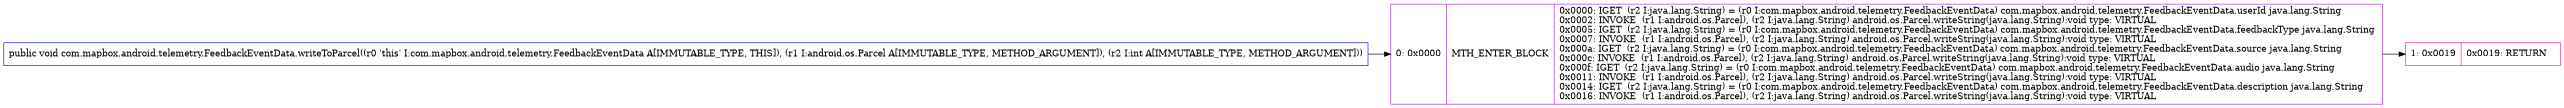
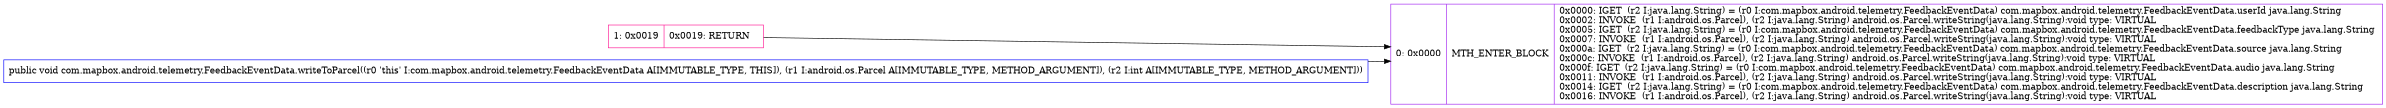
edge "0: 0x0000" -> "1: 0x0019": reversed
